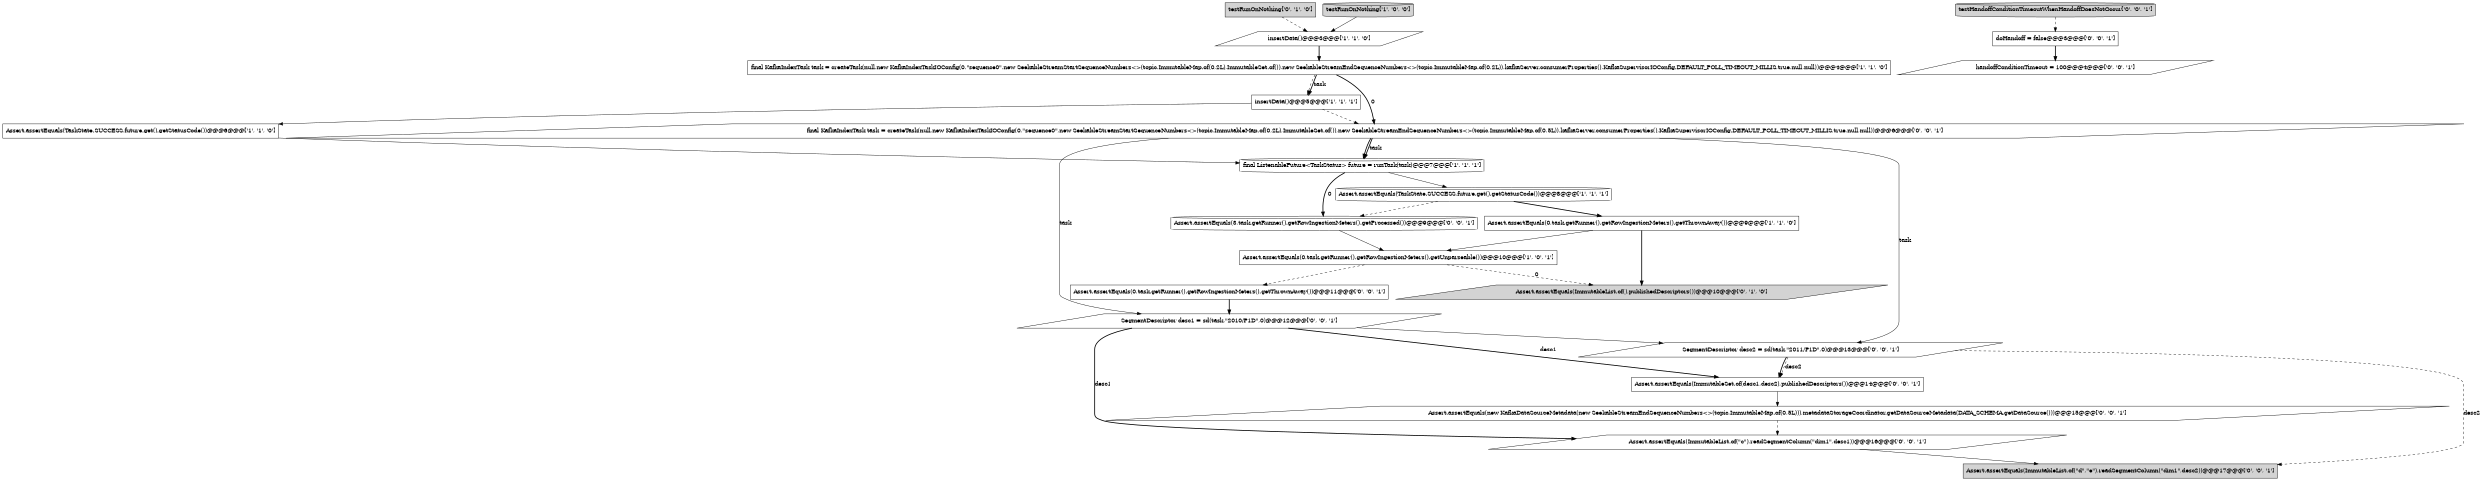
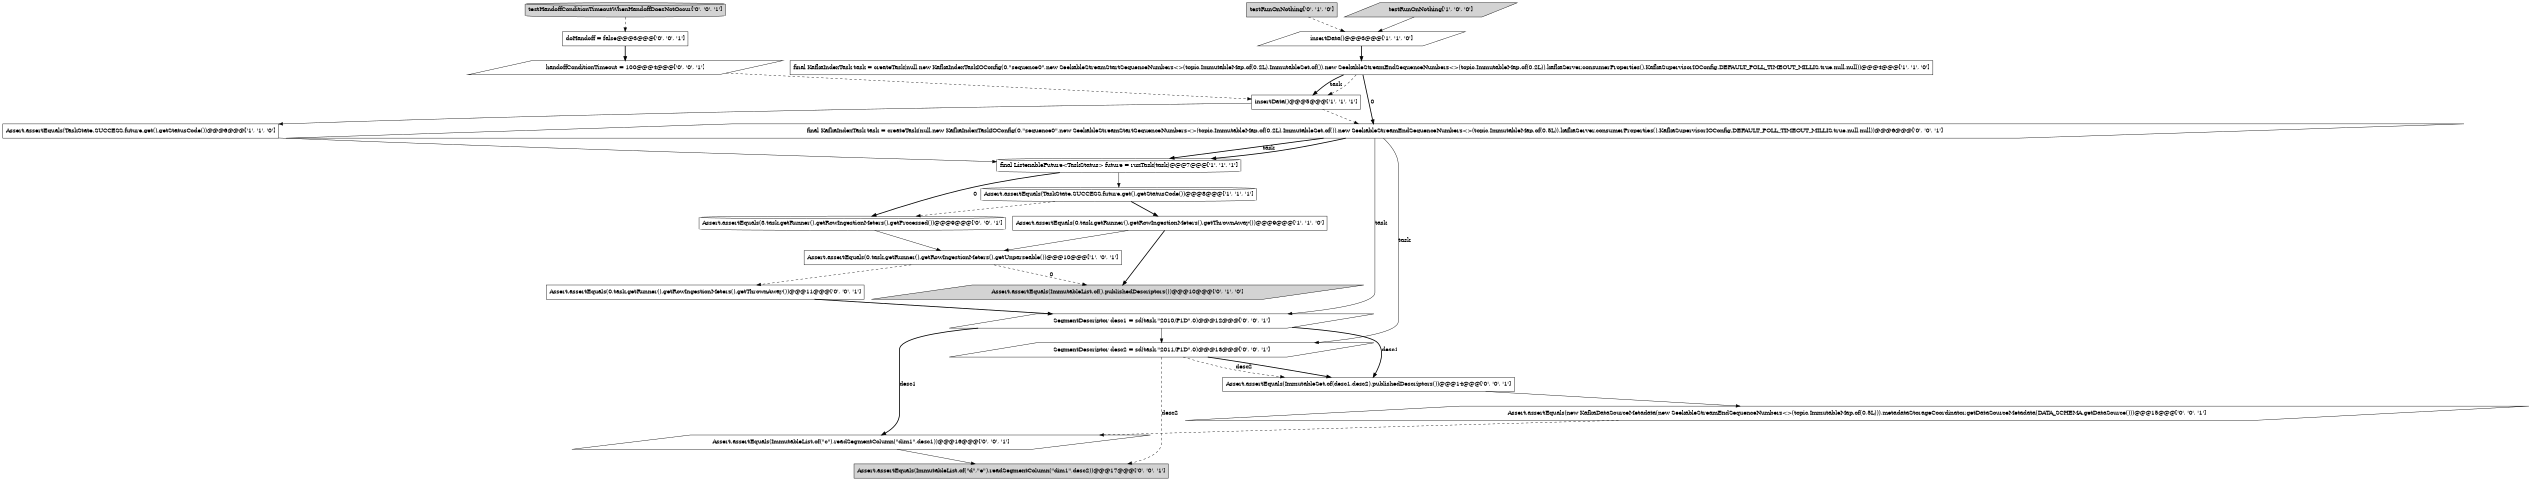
node "testRunOnNothing['1', '0', '0']": shape cylinder -> parallelogram
edge "handoffConditionTimeout = 100@@@4@@@['0', '0', '1']" -> "insertData()@@@5@@@['1', '1', '1']": added
